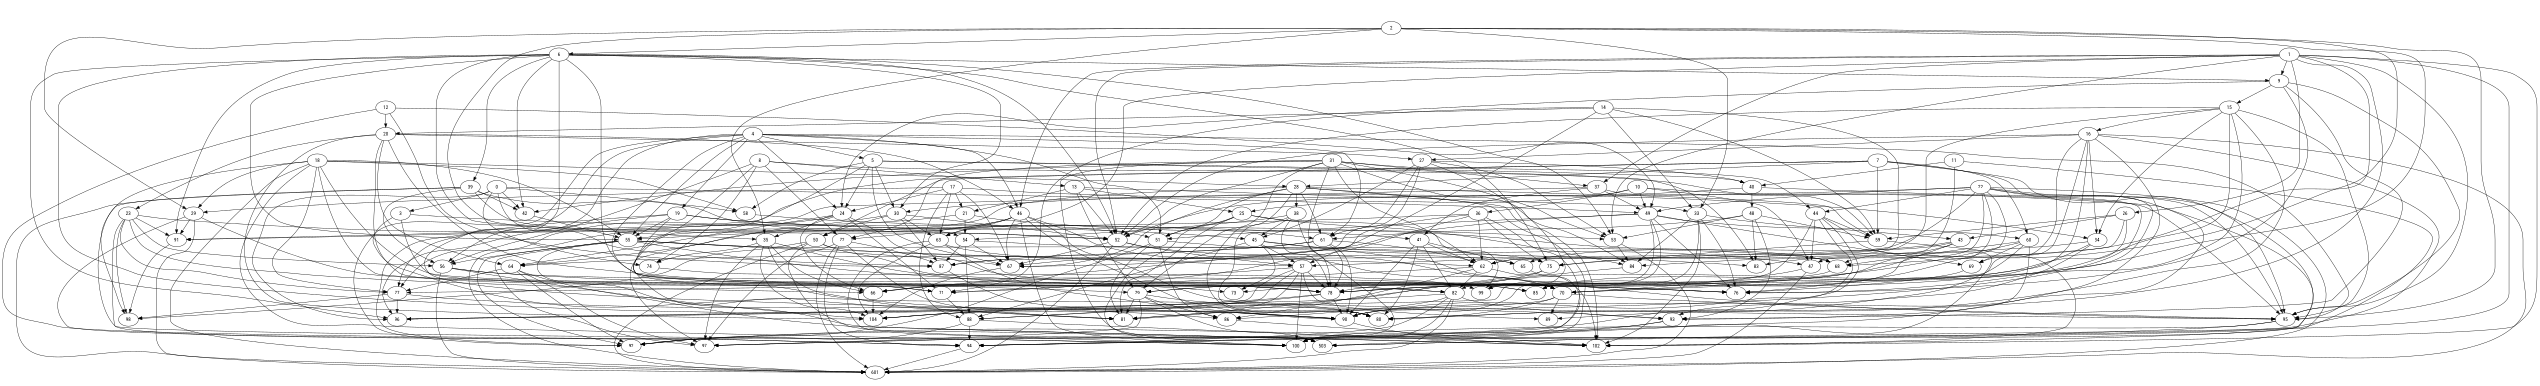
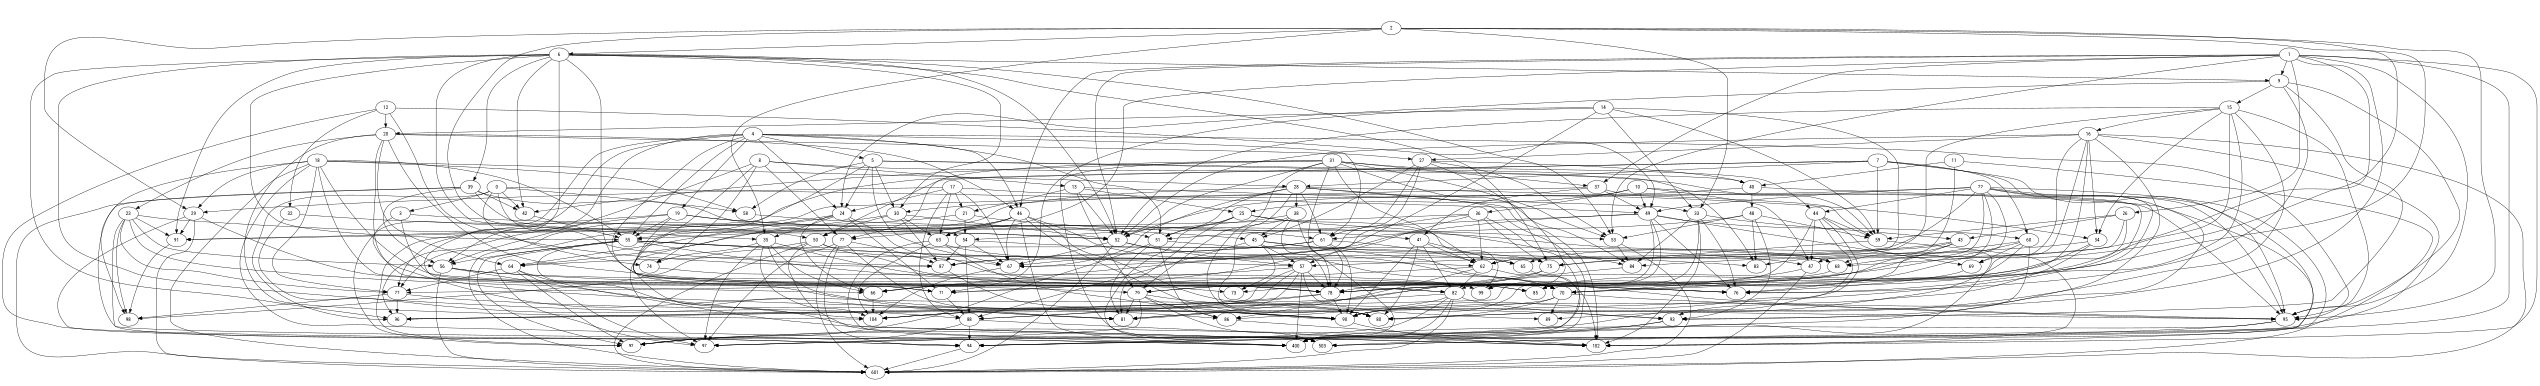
node "32": added
node "100": label "100" -> "400"
